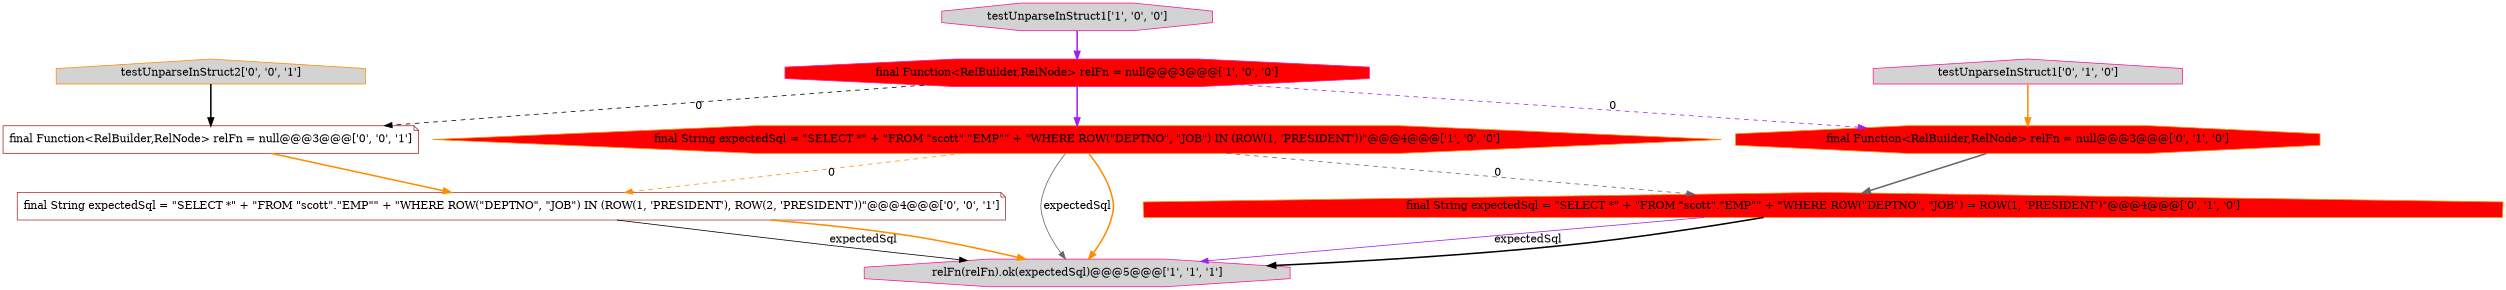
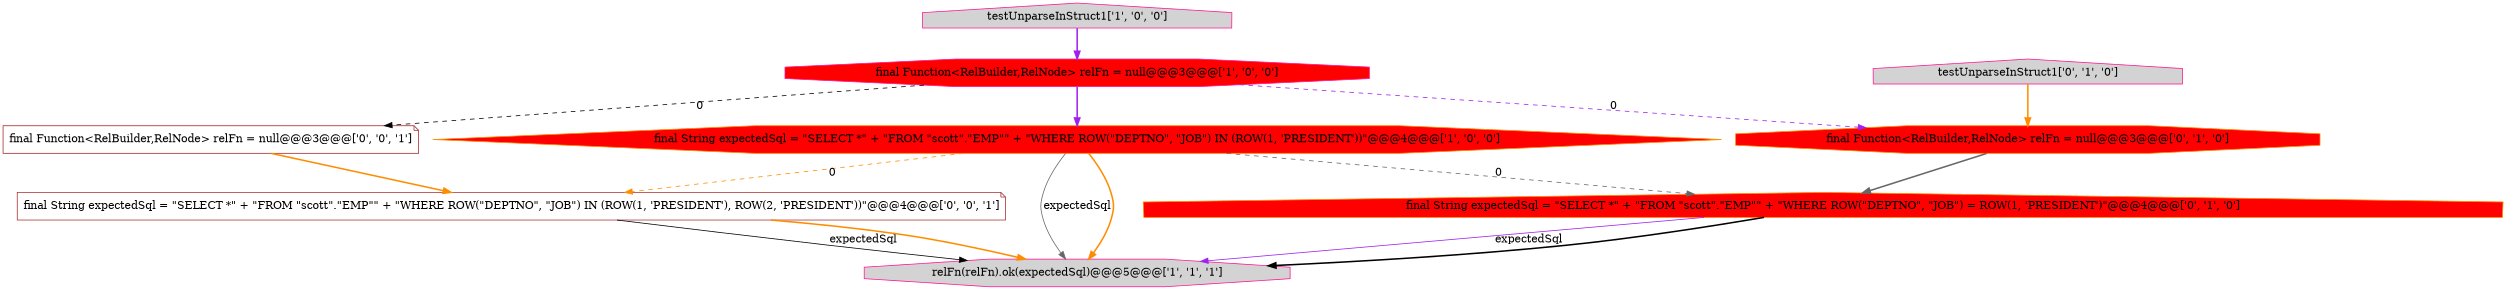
node "testUnparseInStruct1['1', '0', '0']": shape octagon -> house
node "testUnparseInStruct2['0', '0', '1']": removed
